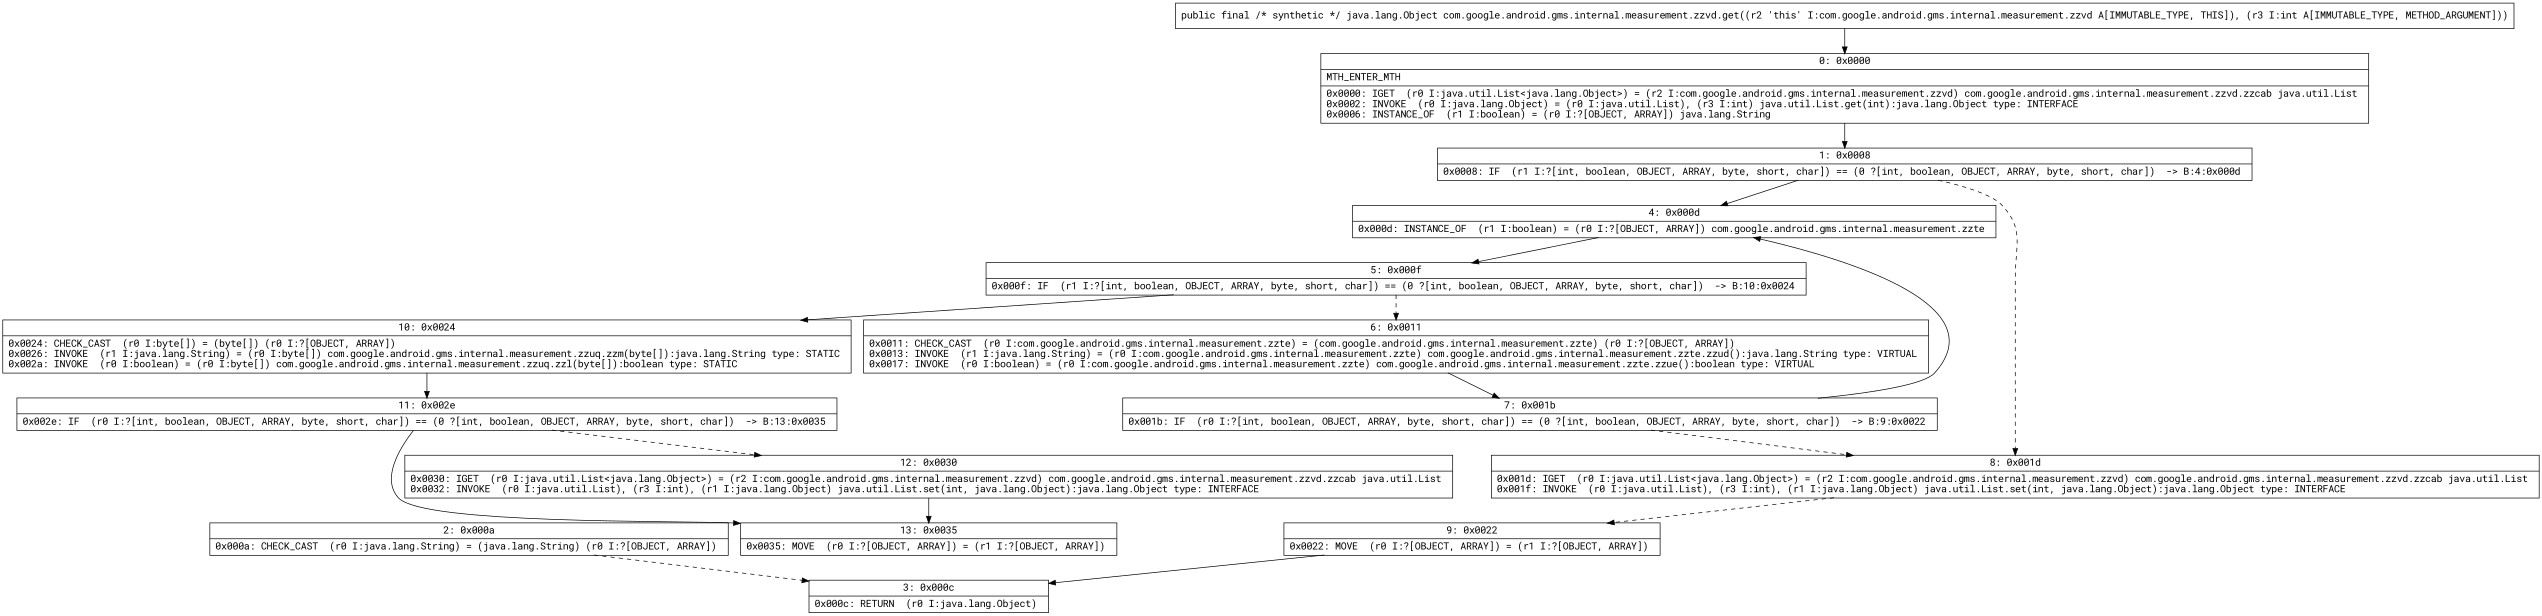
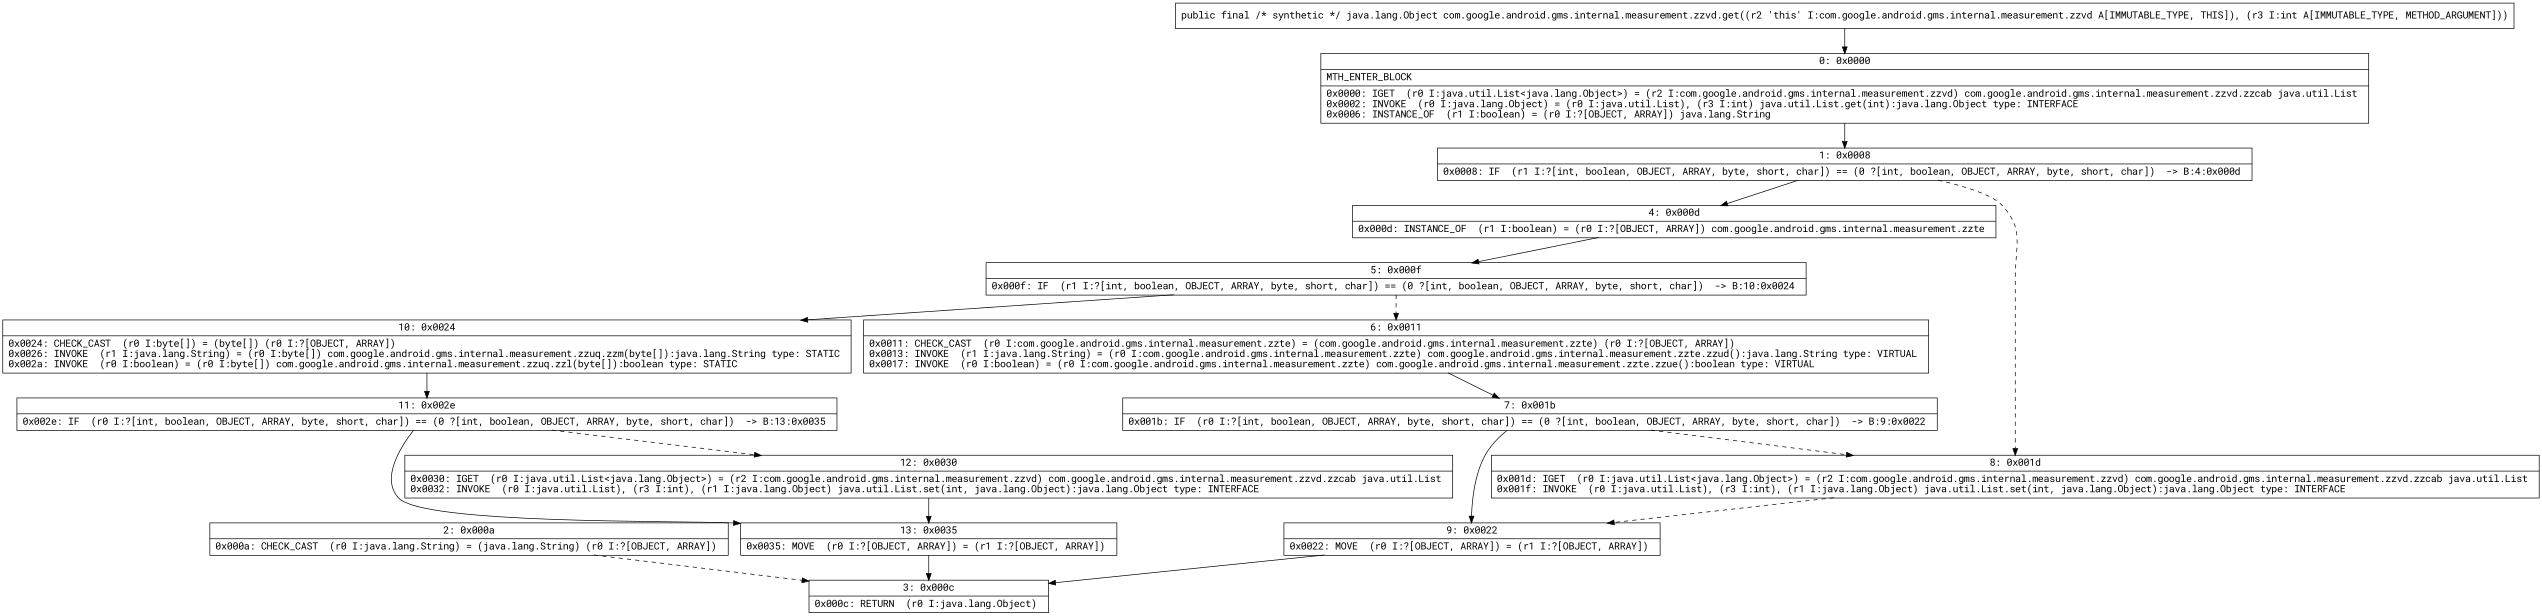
node "0: 0x0000": text "MTH_ENTER_MTH" -> "MTH_ENTER_BLOCK"
edge "7: 0x001b" -> "4: 0x000d": now "7: 0x001b" -> "9: 0x0022"
edge "13: 0x0035" -> "3: 0x000c": added
